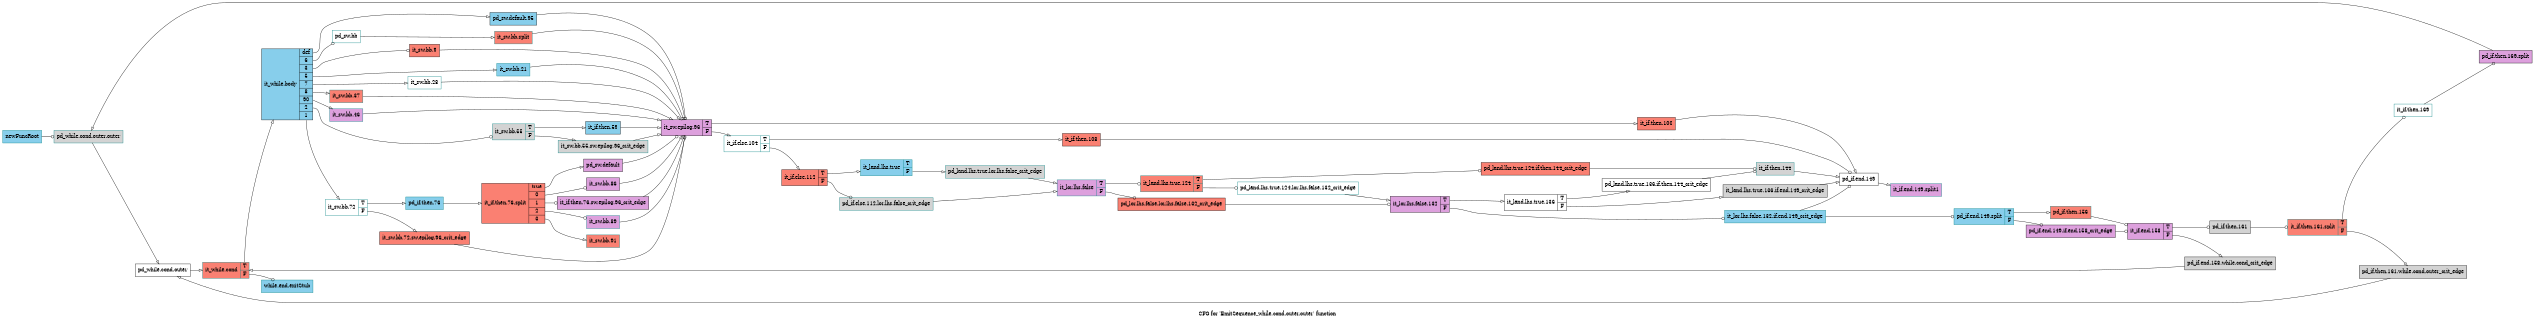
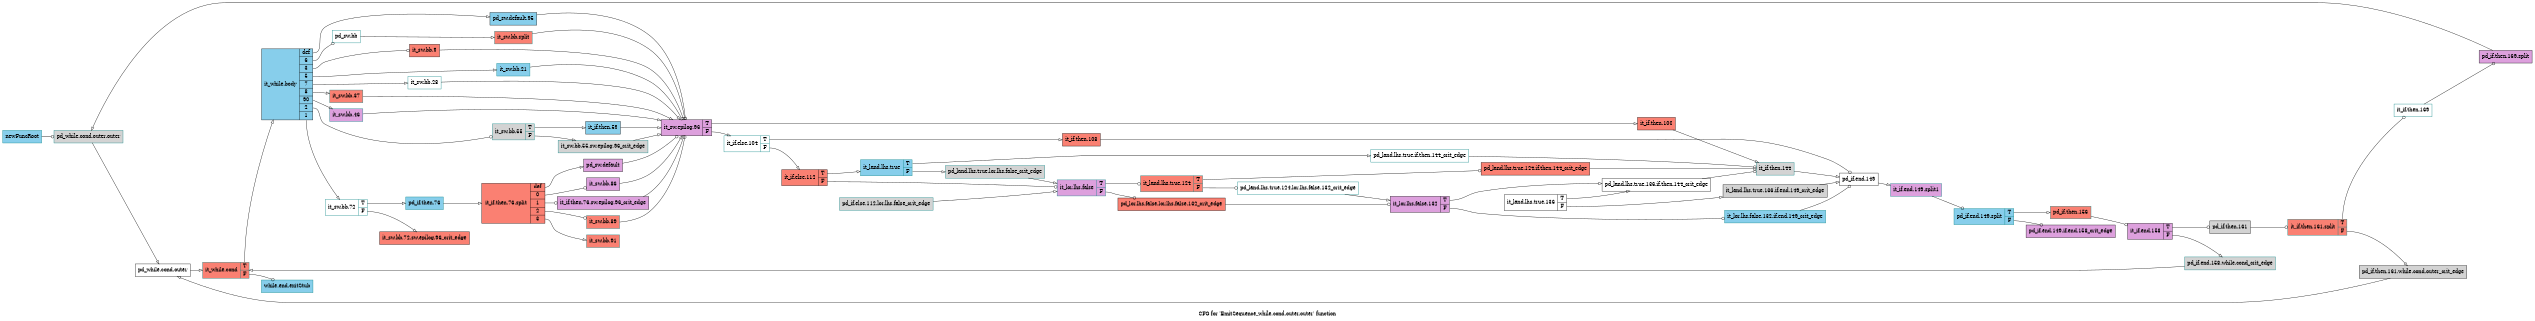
edge "it_if.then.100" -> "pd_if.end.149": now "it_if.then.100" -> "it_if.then.144"
node "pd_land.lhs.true.if.then.144_crit_edge": added
node "it_if.then.76.split": text "true" -> "def"
edge "it_if.else.112" -> "pd_if.else.112.lor.lhs.false_crit_edge": now "it_if.else.112" -> "it_lor.lhs.false"
edge "it_lor.lhs.false.132" -> "it_land.lhs.true.136": now "it_lor.lhs.false.132" -> "pd_land.lhs.true.136.if.then.144_crit_edge"
edge "it_lor.lhs.false.132.if.end.149_crit_edge" -> "pd_if.end.149.split": now "it_if.end.149.split1" -> "pd_if.end.149.split"
node "it_sw.bb.89": fillcolor plum -> salmon
edge "pd_if.end.149.if.end.158_crit_edge" -> "it_if.end.158": removed
edge "it_sw.bb.72.sw.epilog.96_crit_edge" -> "it_sw.epilog.96": removed
node "pd_if.end.158.while.cond_crit_edge": color black -> teal
